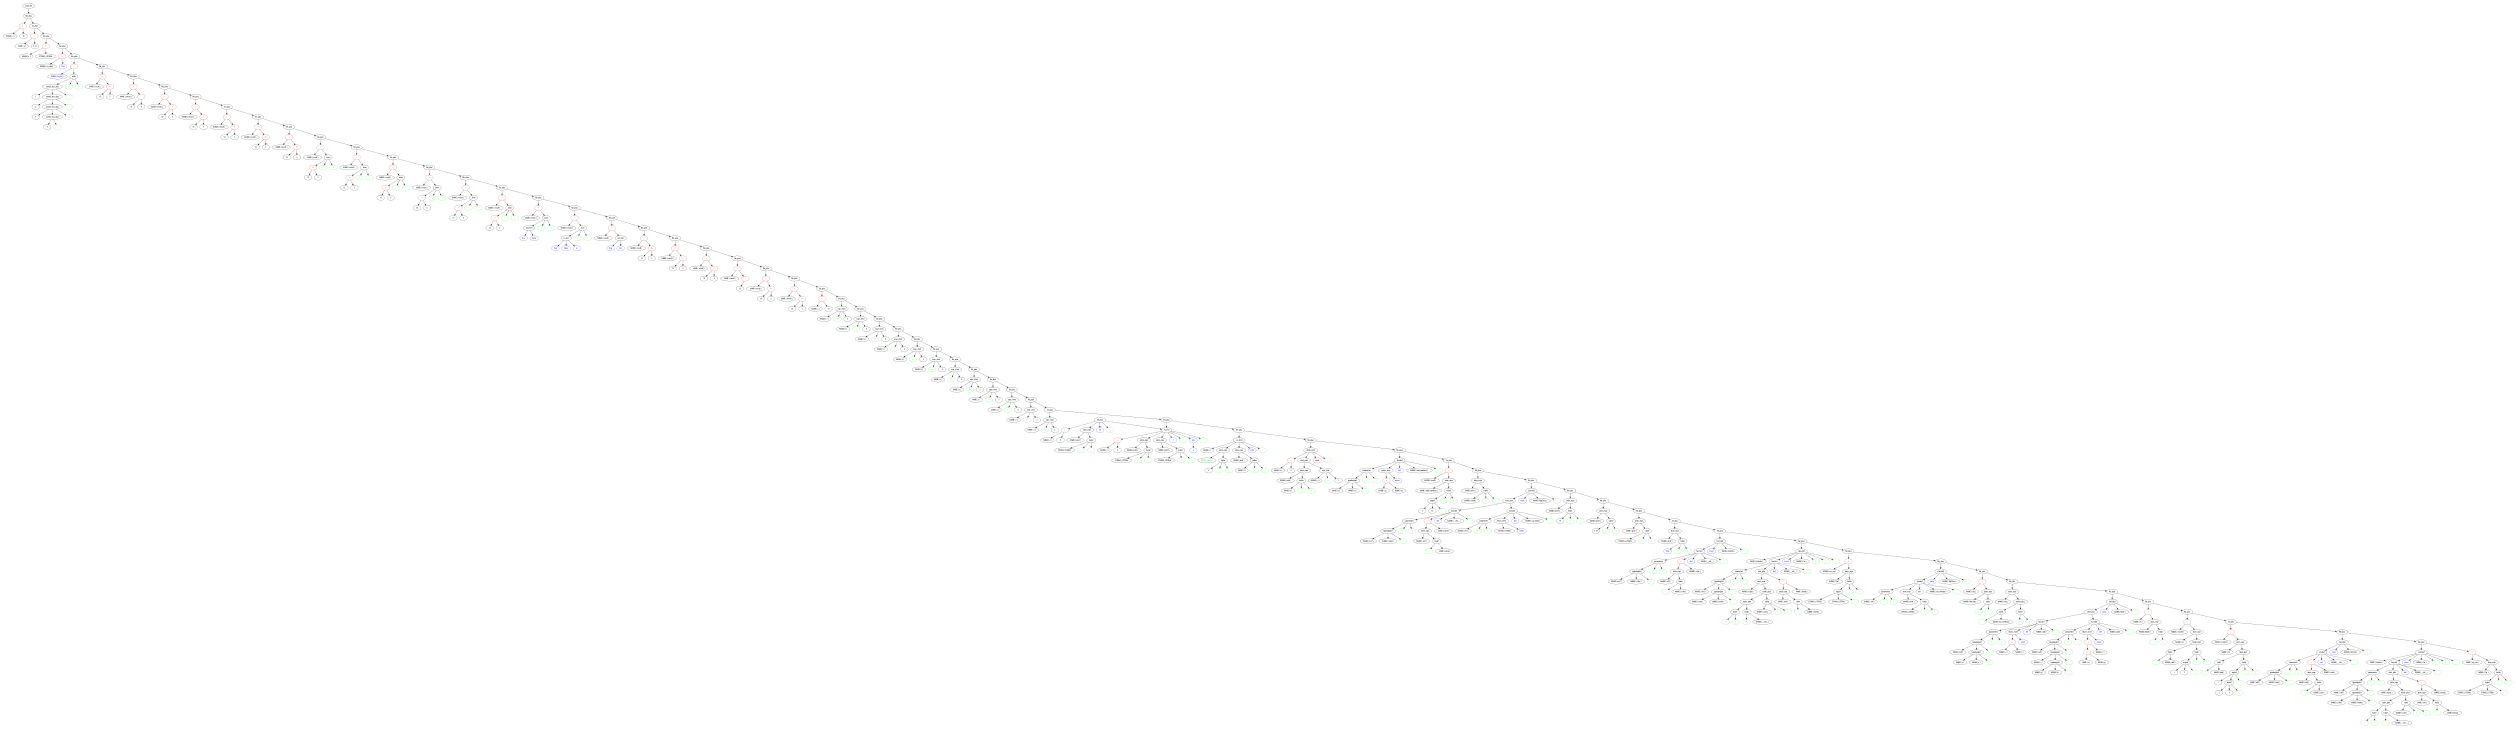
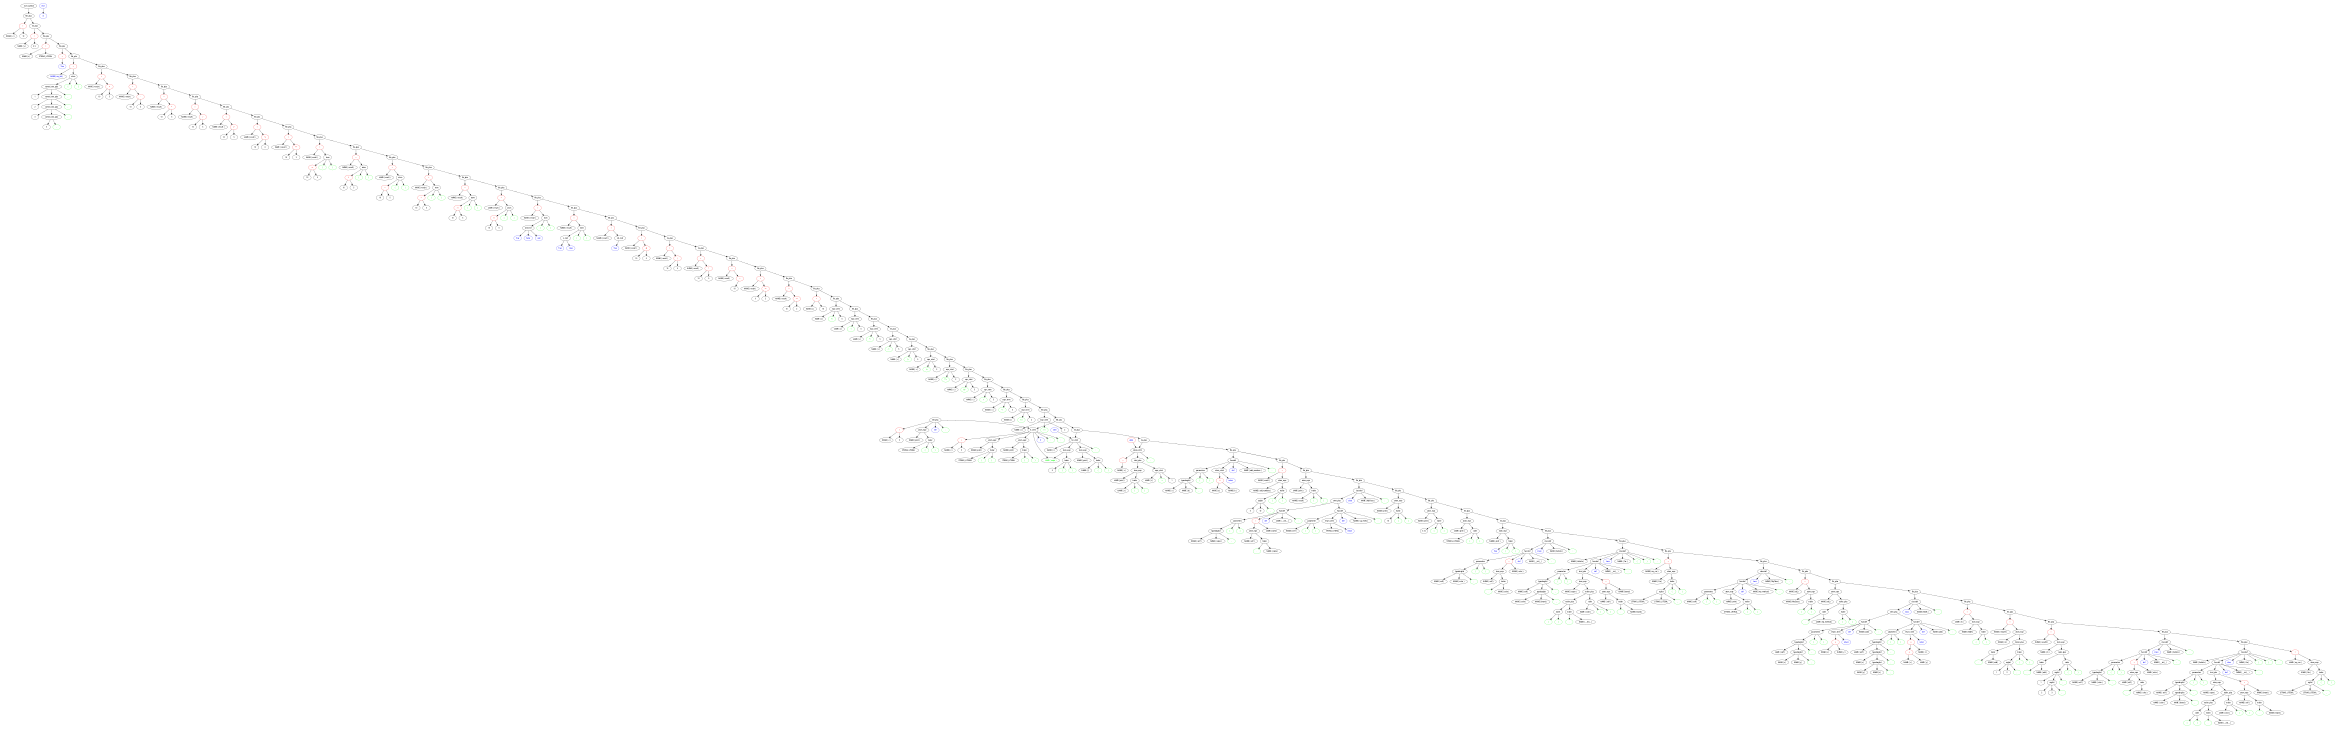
node "start_file": label "start_file" -> "start_symbol"
node "NAME ( is_valid )": removed
node "and": added
node "or": removed
node "not": removed
edge "if_stmt" -> "else": now "if_stmt" -> "NAME ( range )"
edge "for_stmt" -> "stmt": reversed
edge "while_stmt" -> "while": reversed
node "0": removed
